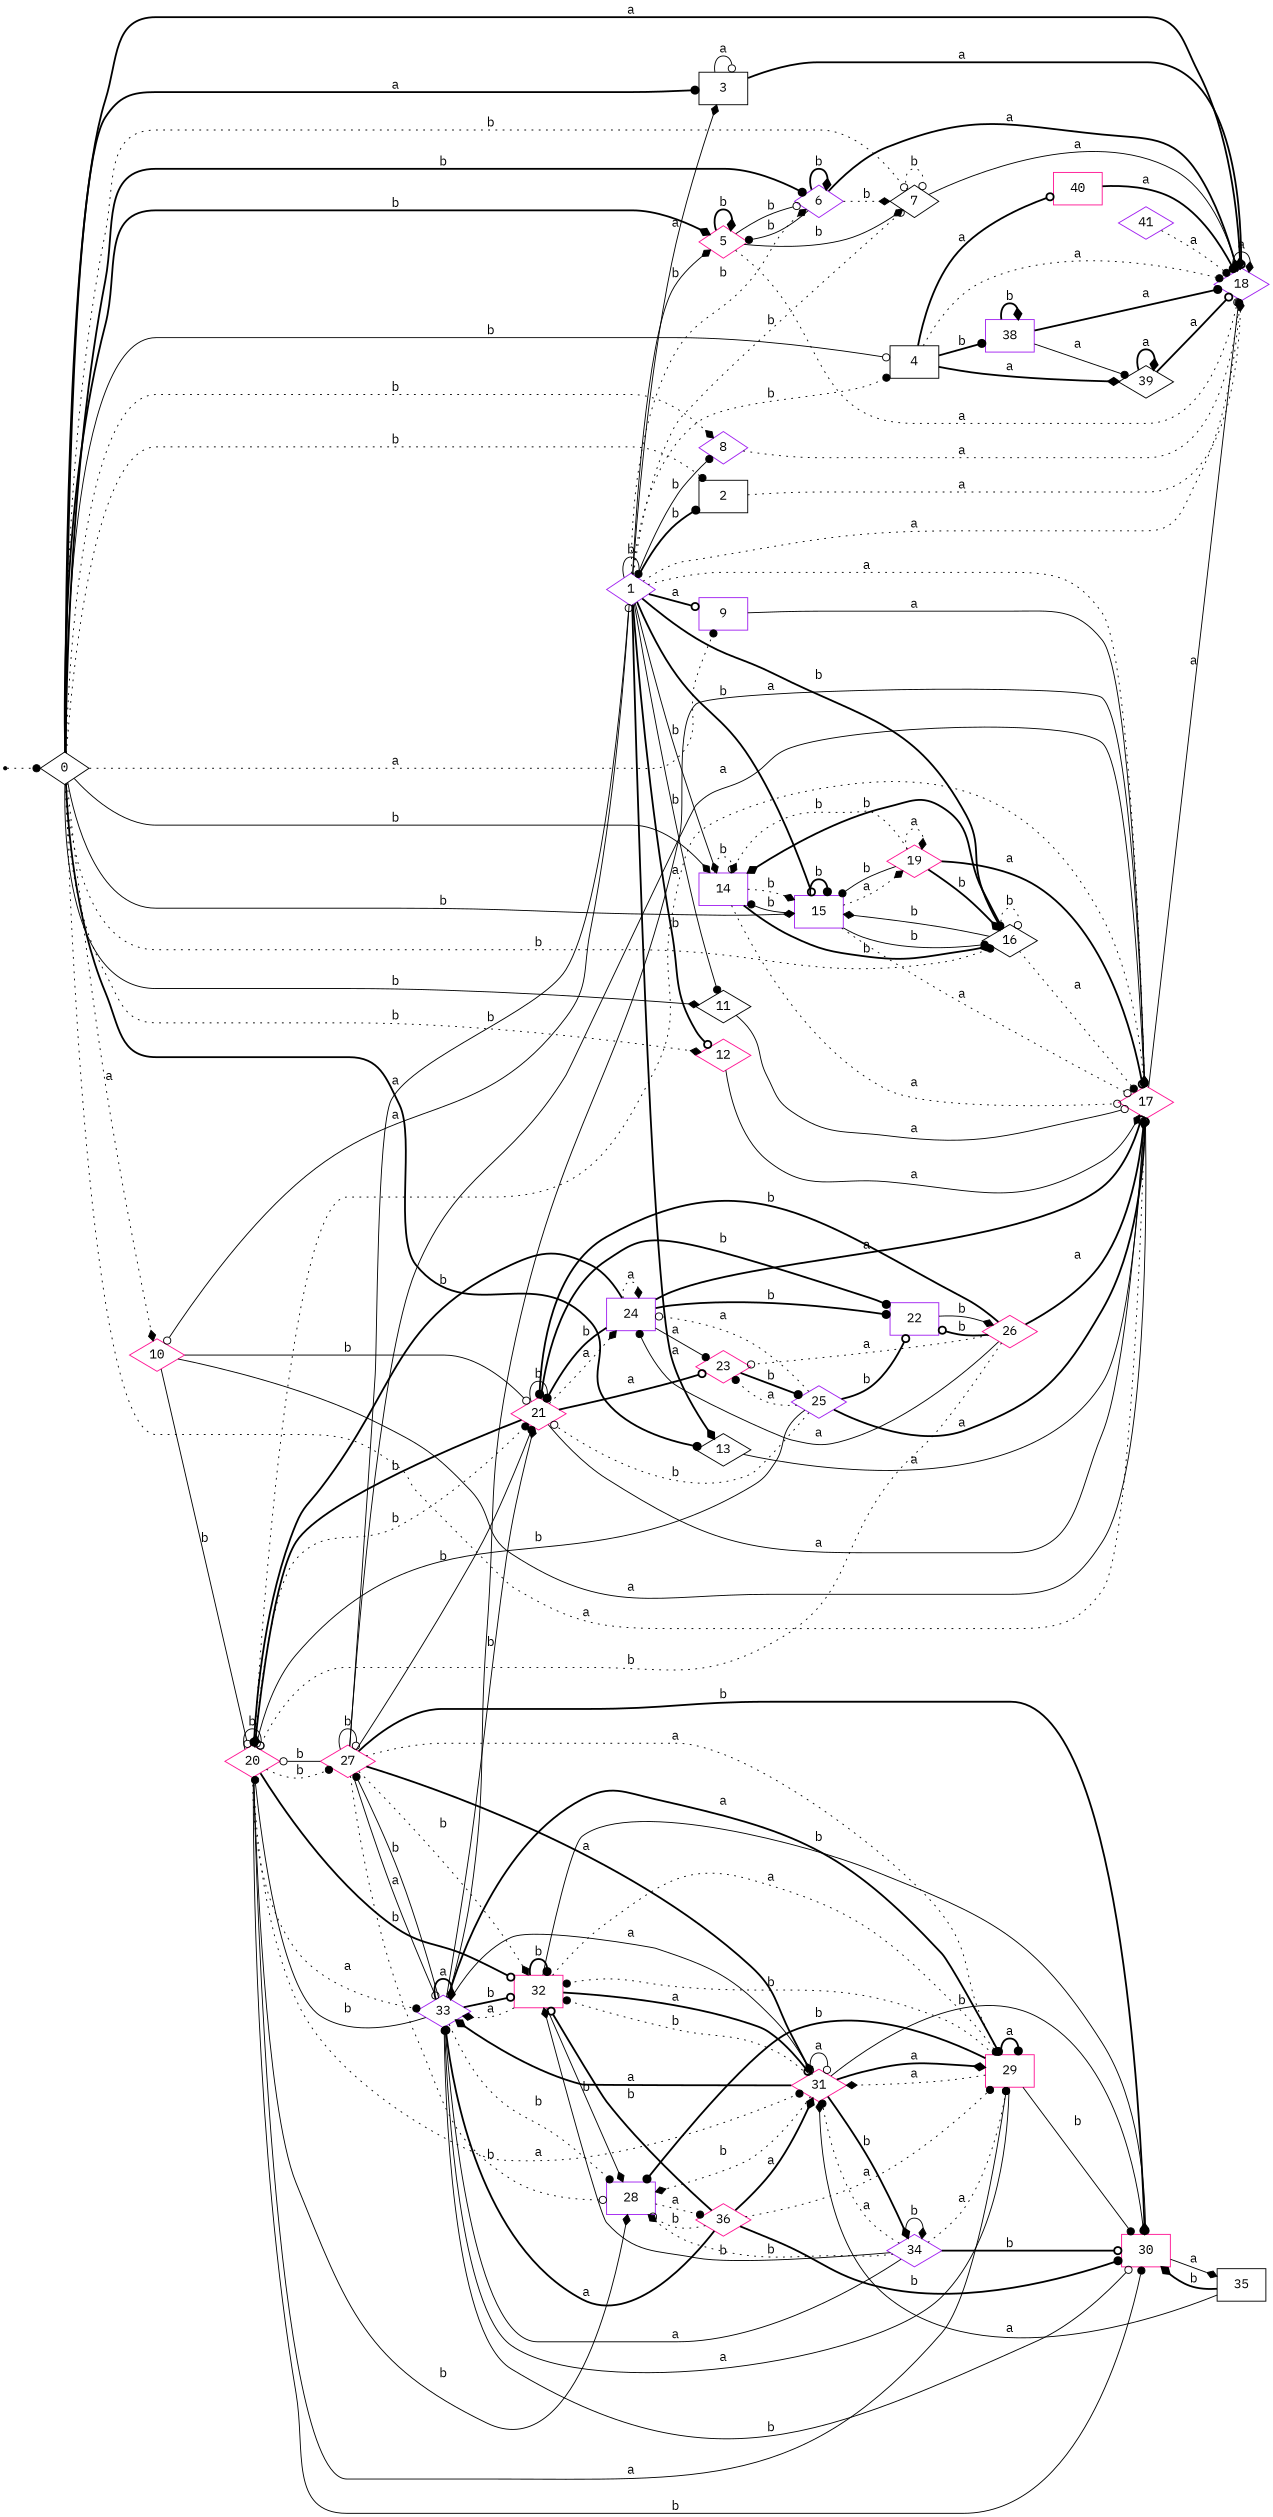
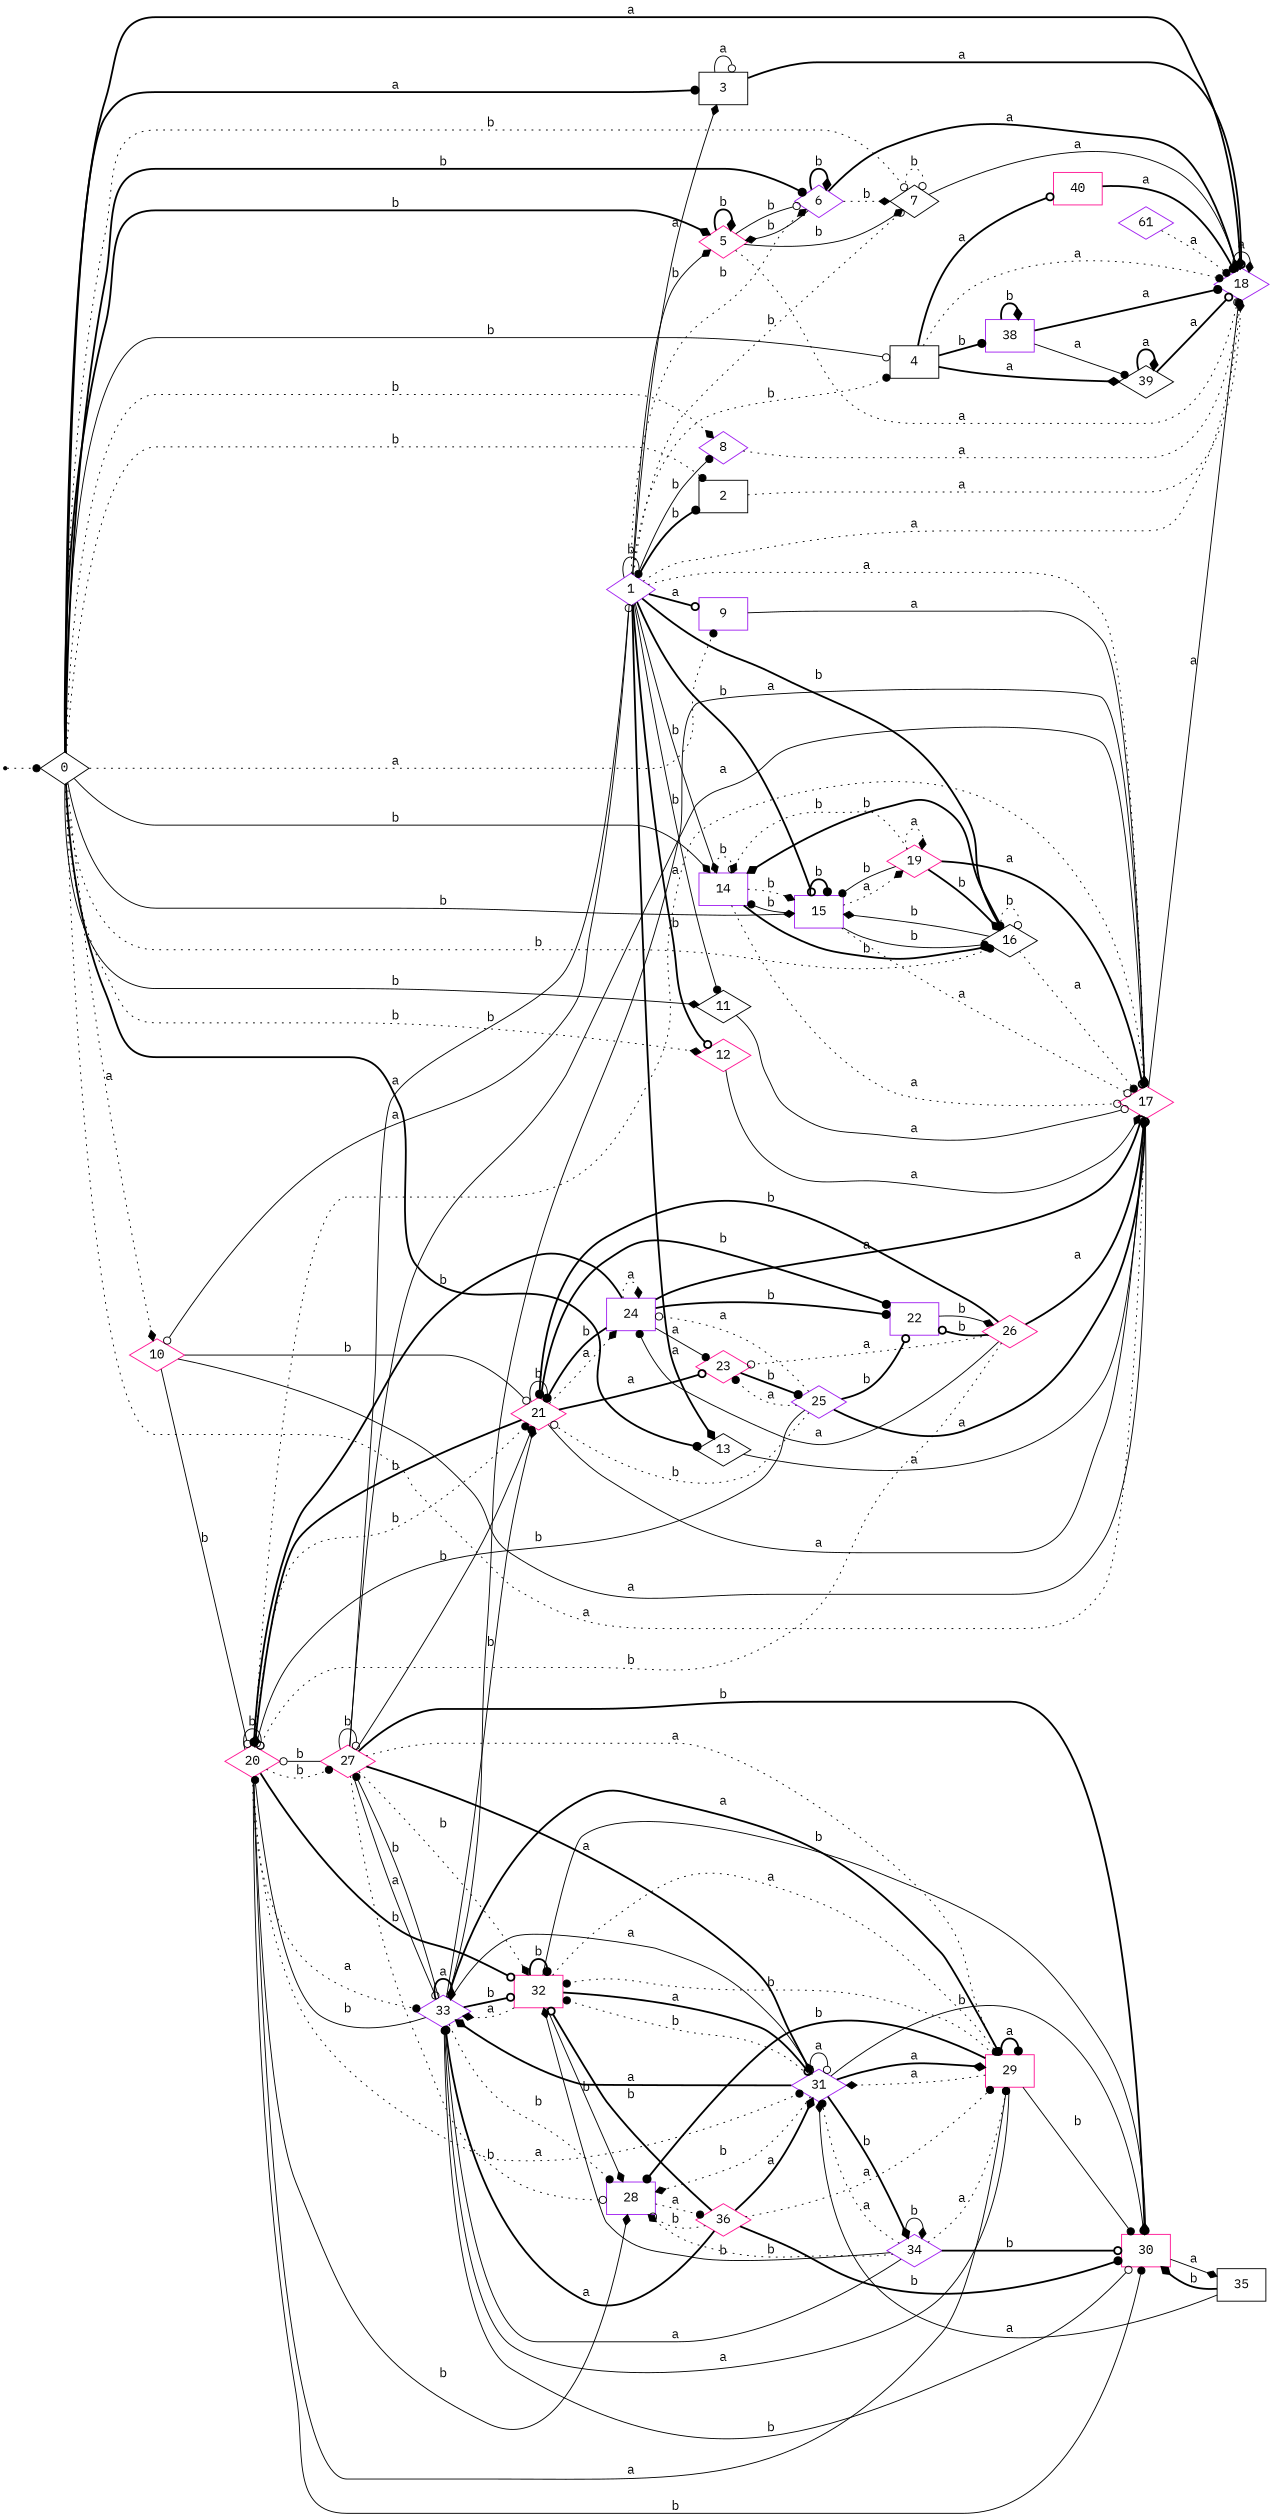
node "41": label "41" -> "61"
edge "6" -> "5": arrowhead dot -> diamond
node "31": color deeppink -> purple
